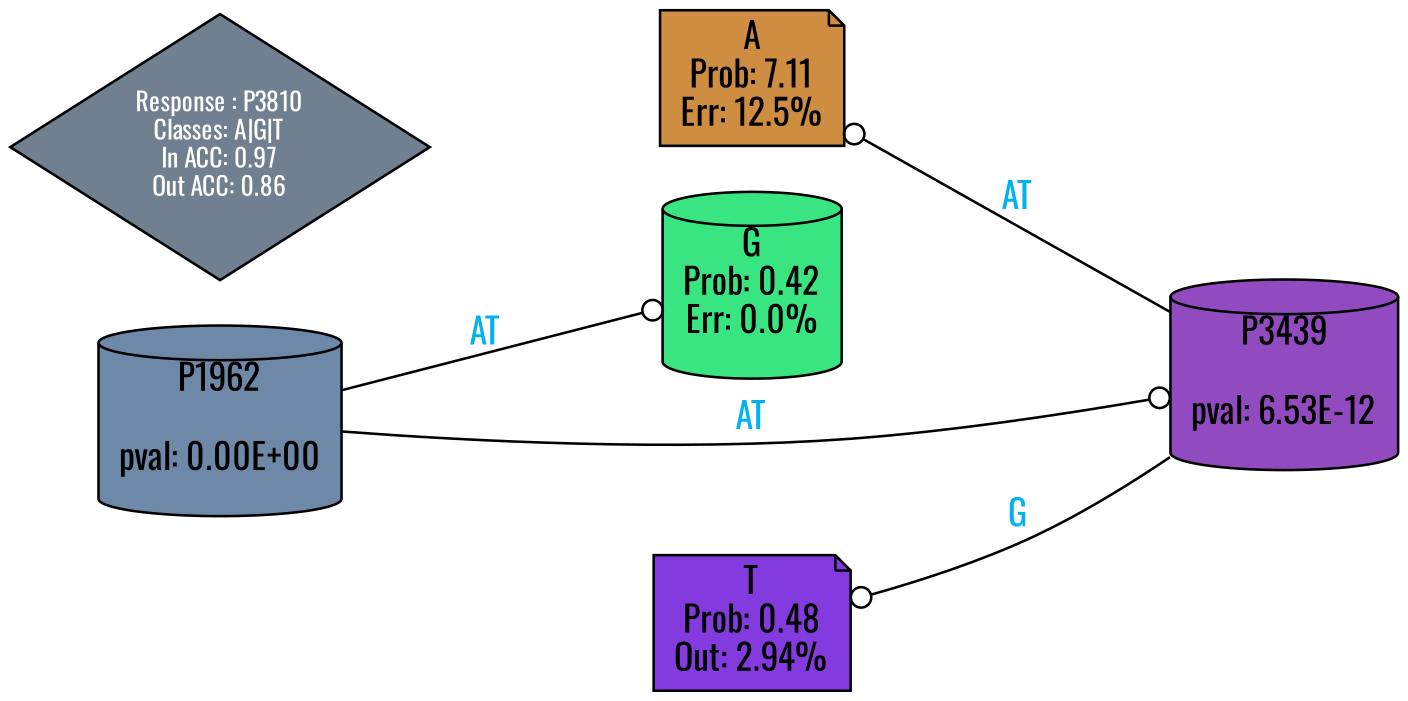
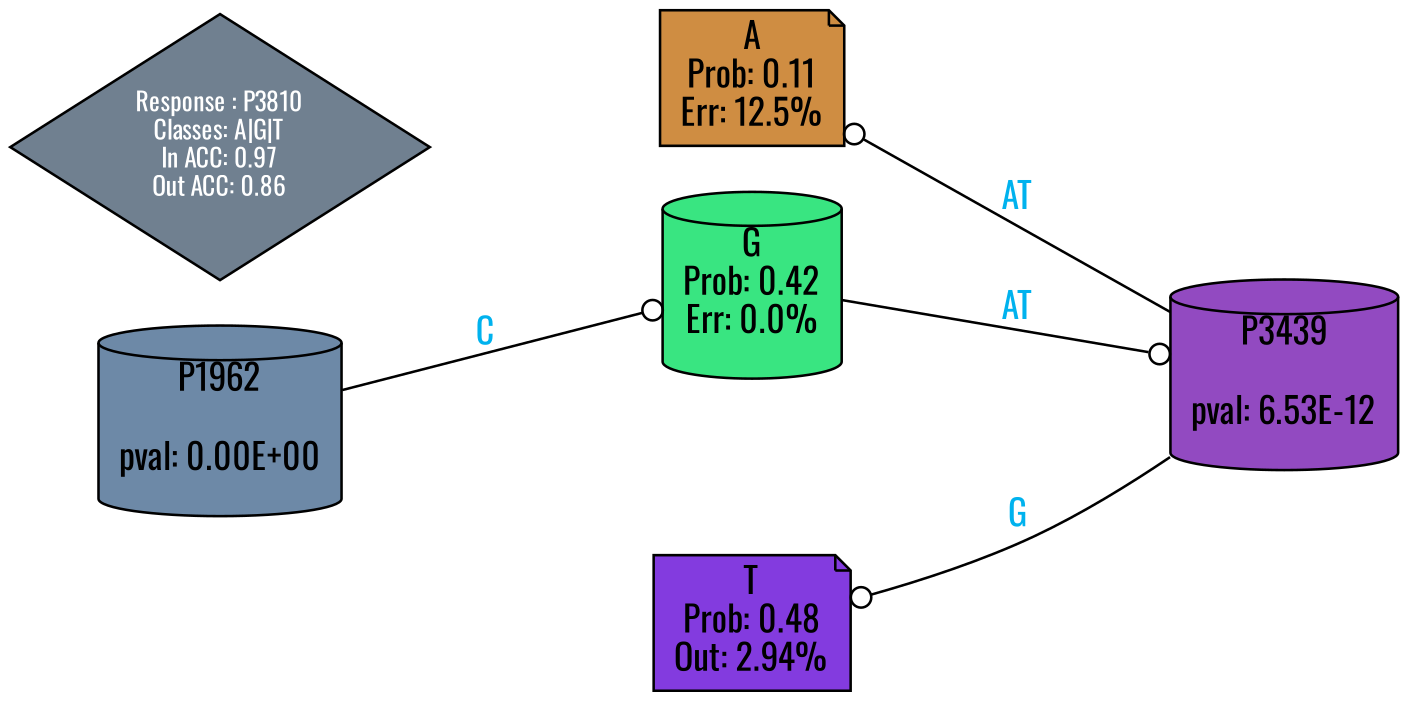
node "A Prob: 7.11 Err: 12.5%": label "A Prob: 7.11 Err: 12.5%" -> "A Prob: 0.11 Err: 12.5%"
edge "P1962 pval: 0.00E+00" -> "G Prob: 0.42 Err: 0.0%": label "AT" -> "C"
edge "P1962 pval: 0.00E+00" -> "P3439 pval: 6.53E-12": now "G Prob: 0.42 Err: 0.0%" -> "P3439 pval: 6.53E-12"
